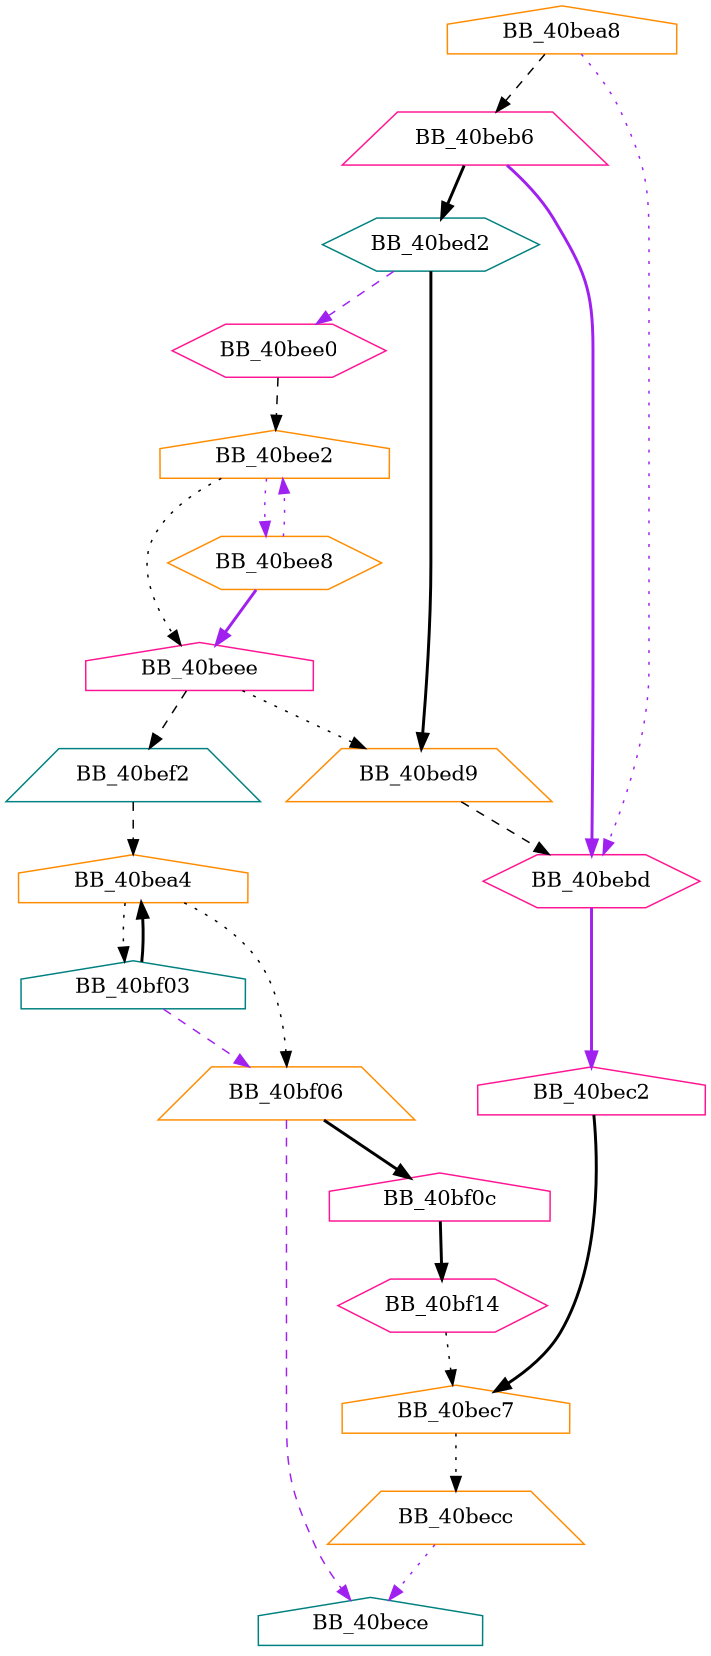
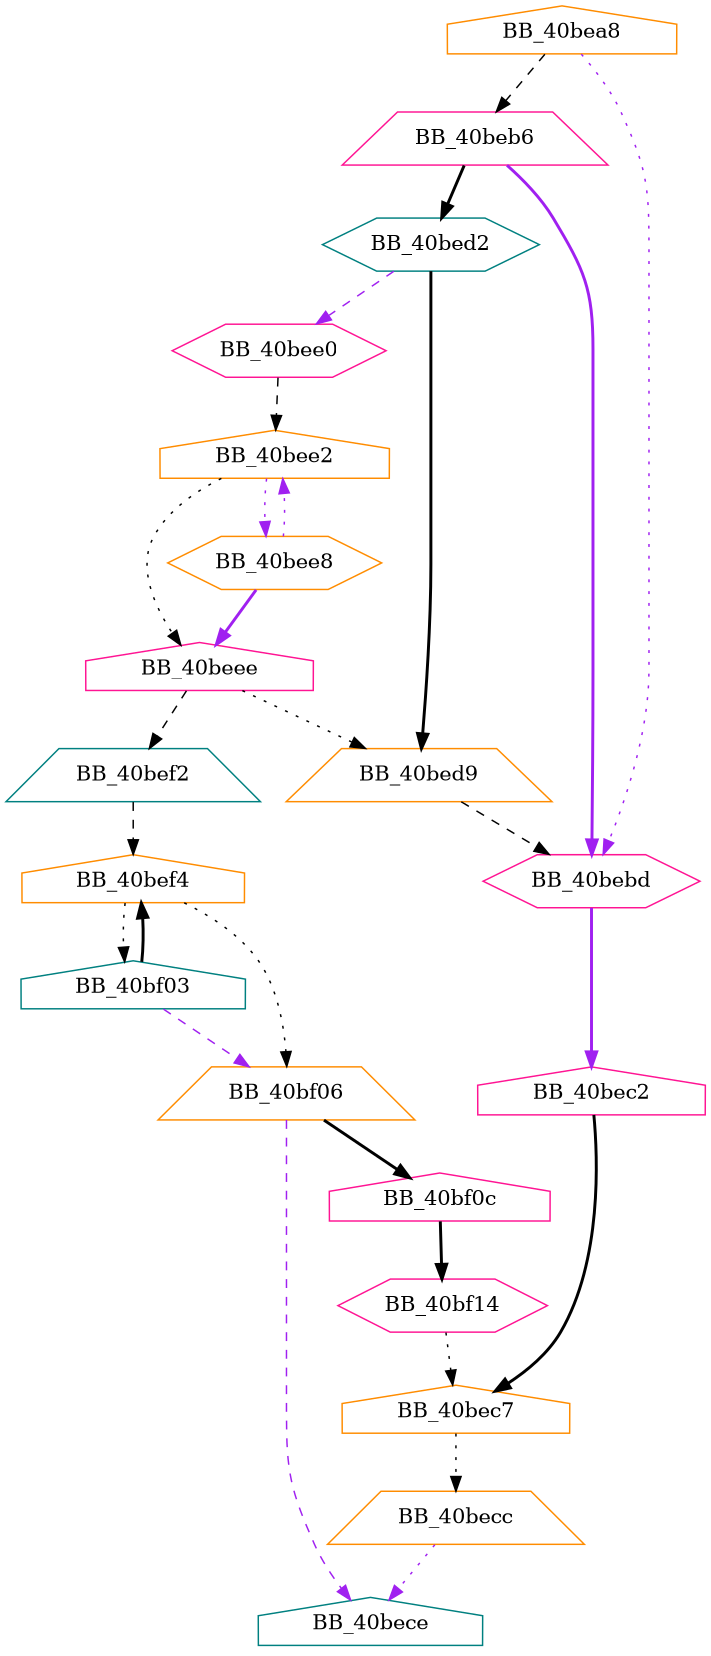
node "BB_40bea4": label "BB_40bea4" -> "BB_40bef4"
